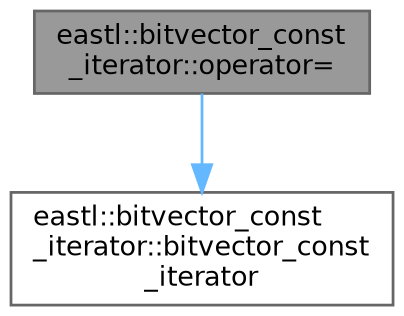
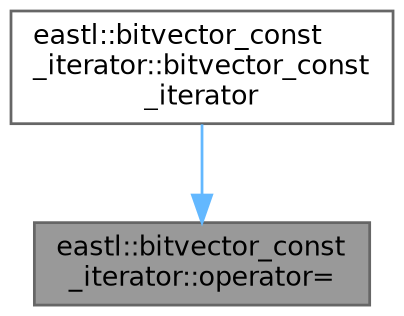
edge "eastl::bitvector_const _iterator::operator=" -> "eastl::bitvector_const _iterator::bitvector_const _iterator": reversed
